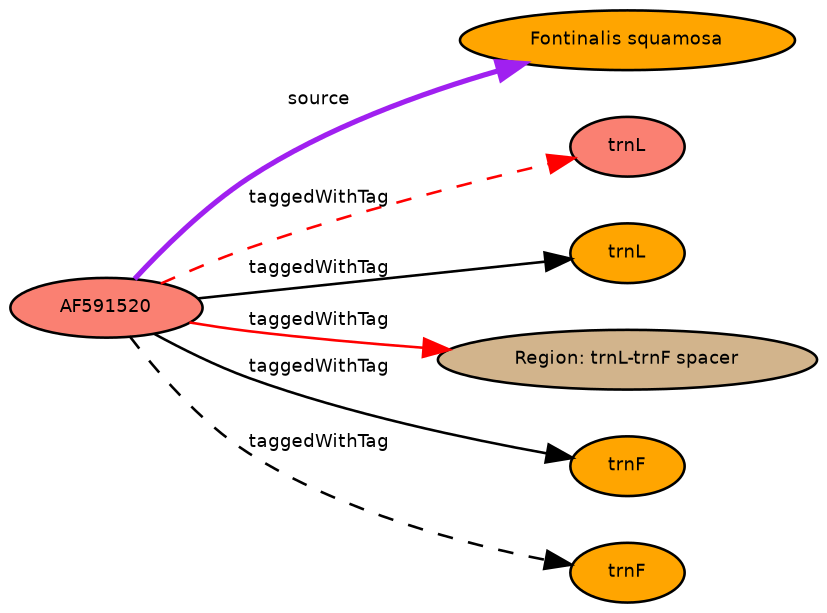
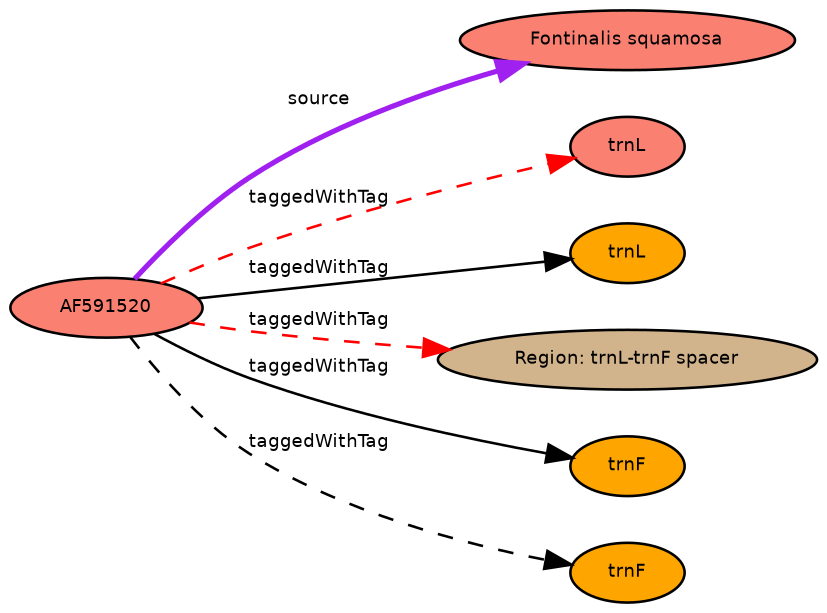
node "Fontinalis squamosa": fillcolor orange -> salmon
edge "AF591520" -> "Region: trnL-trnF spacer": style solid -> dashed
